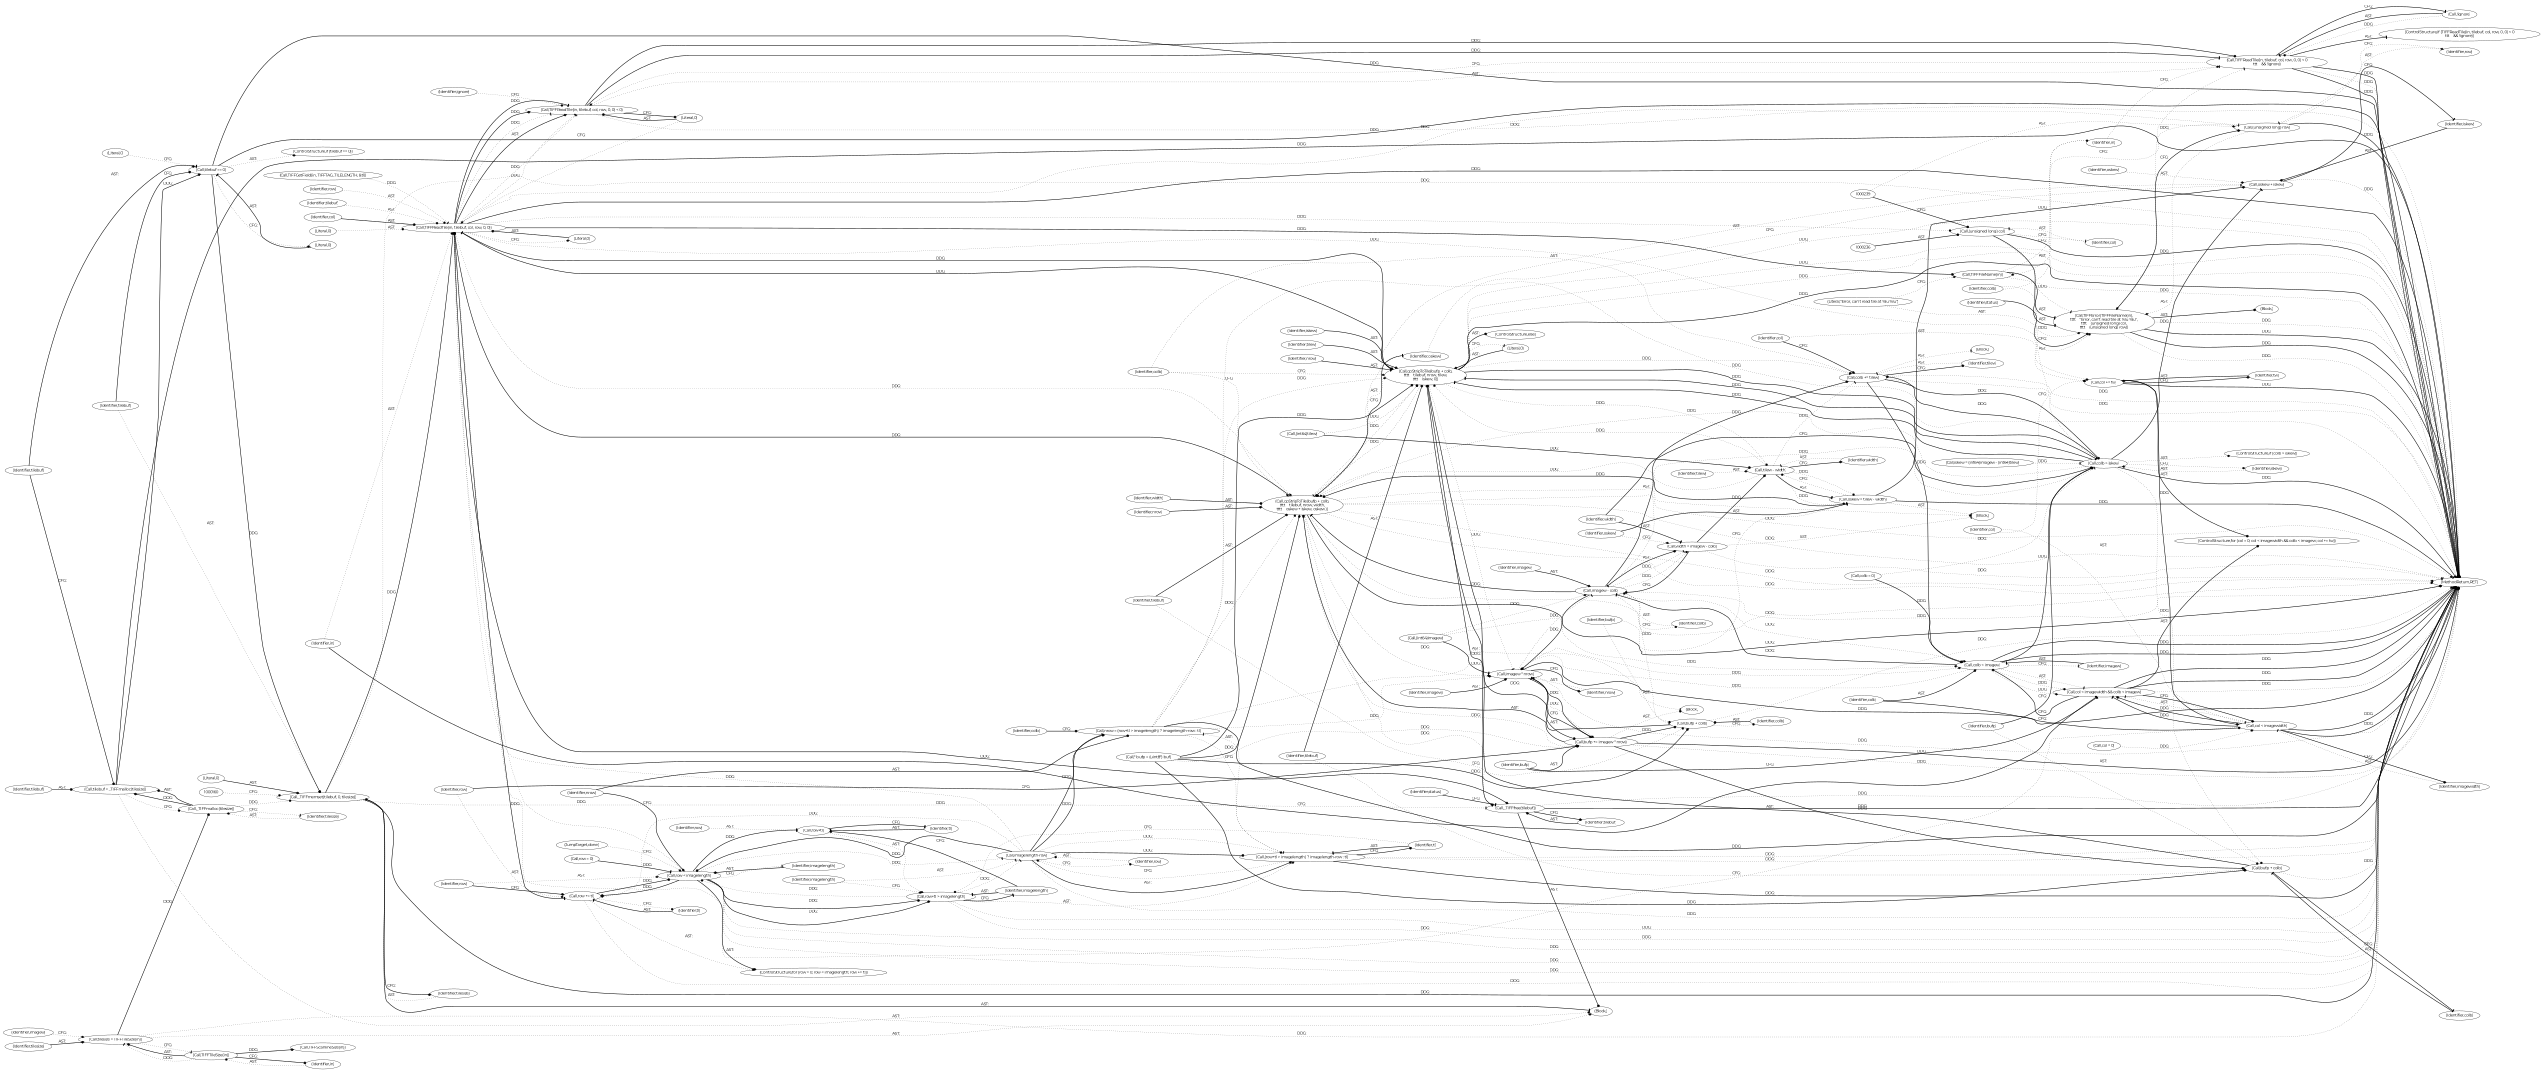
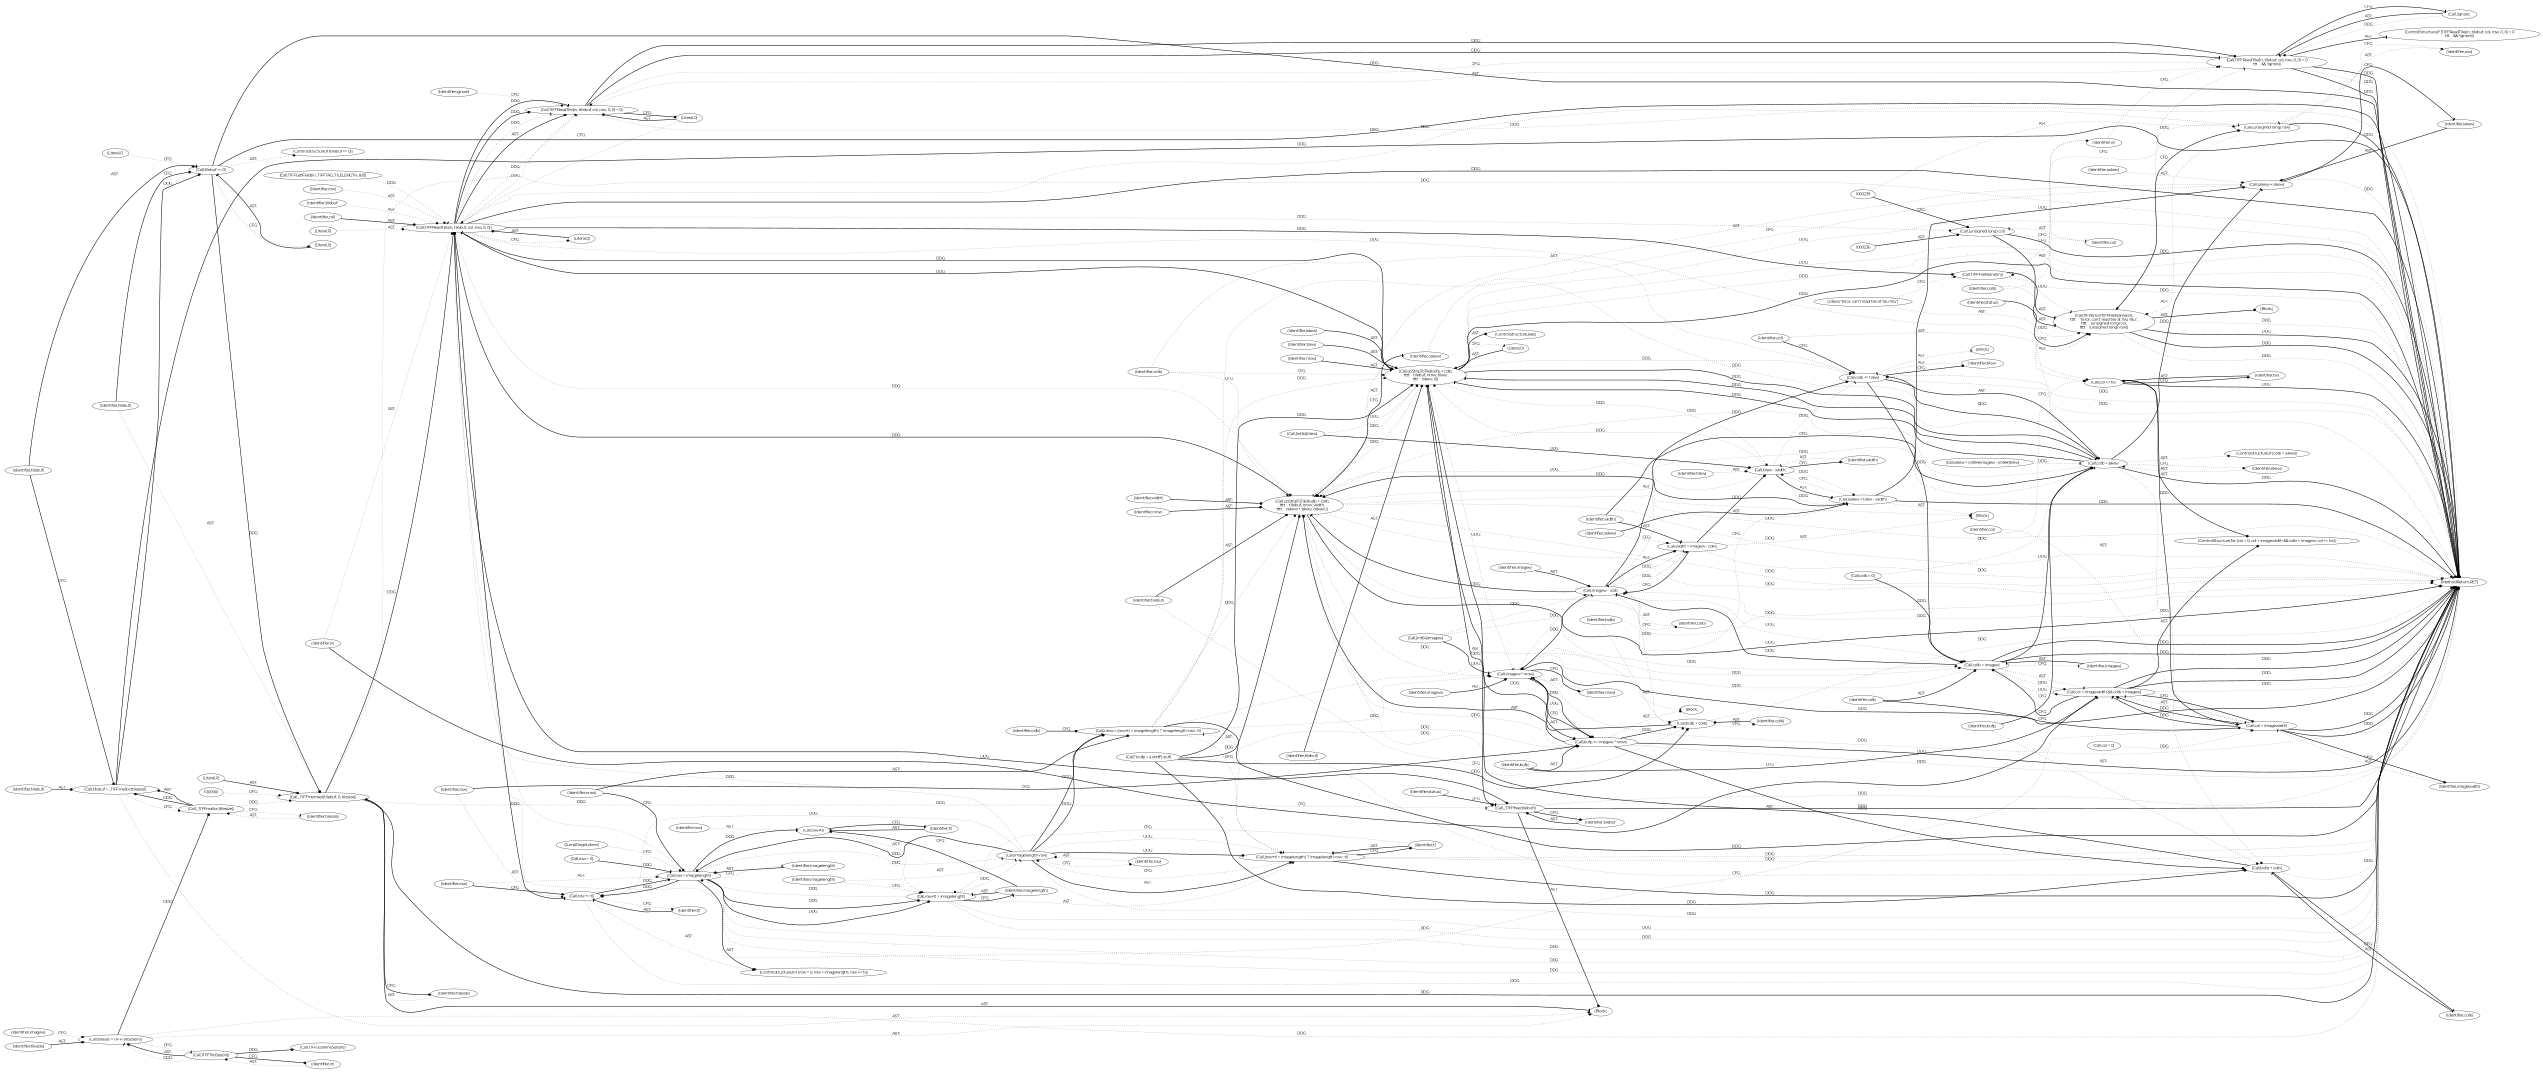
edge "(Call,colb += tilew)" -> "(Call,colb > iskew)": label "DDG: " -> "AST: "
